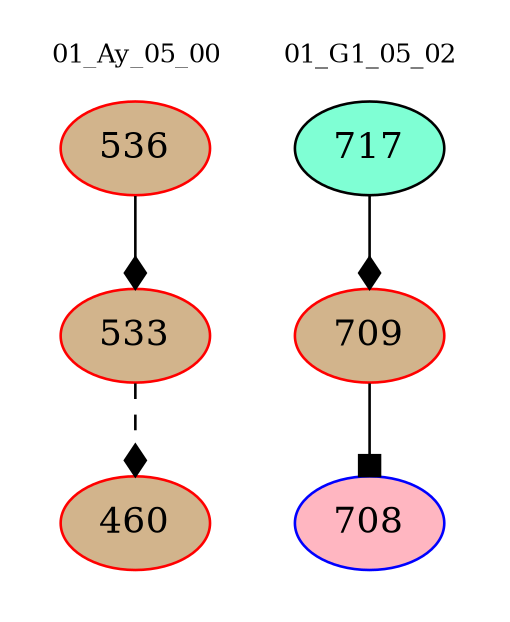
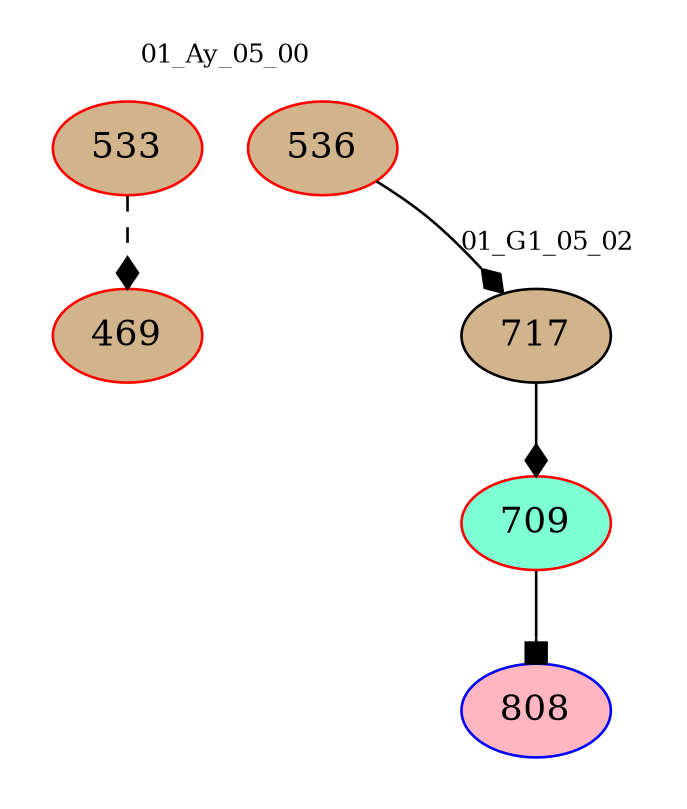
node "717": fillcolor aquamarine -> tan
edge "536" -> "533": now "536" -> "717"
node "709": fillcolor tan -> aquamarine
node "460": label "460" -> "469"
node "708": label "708" -> "808"
